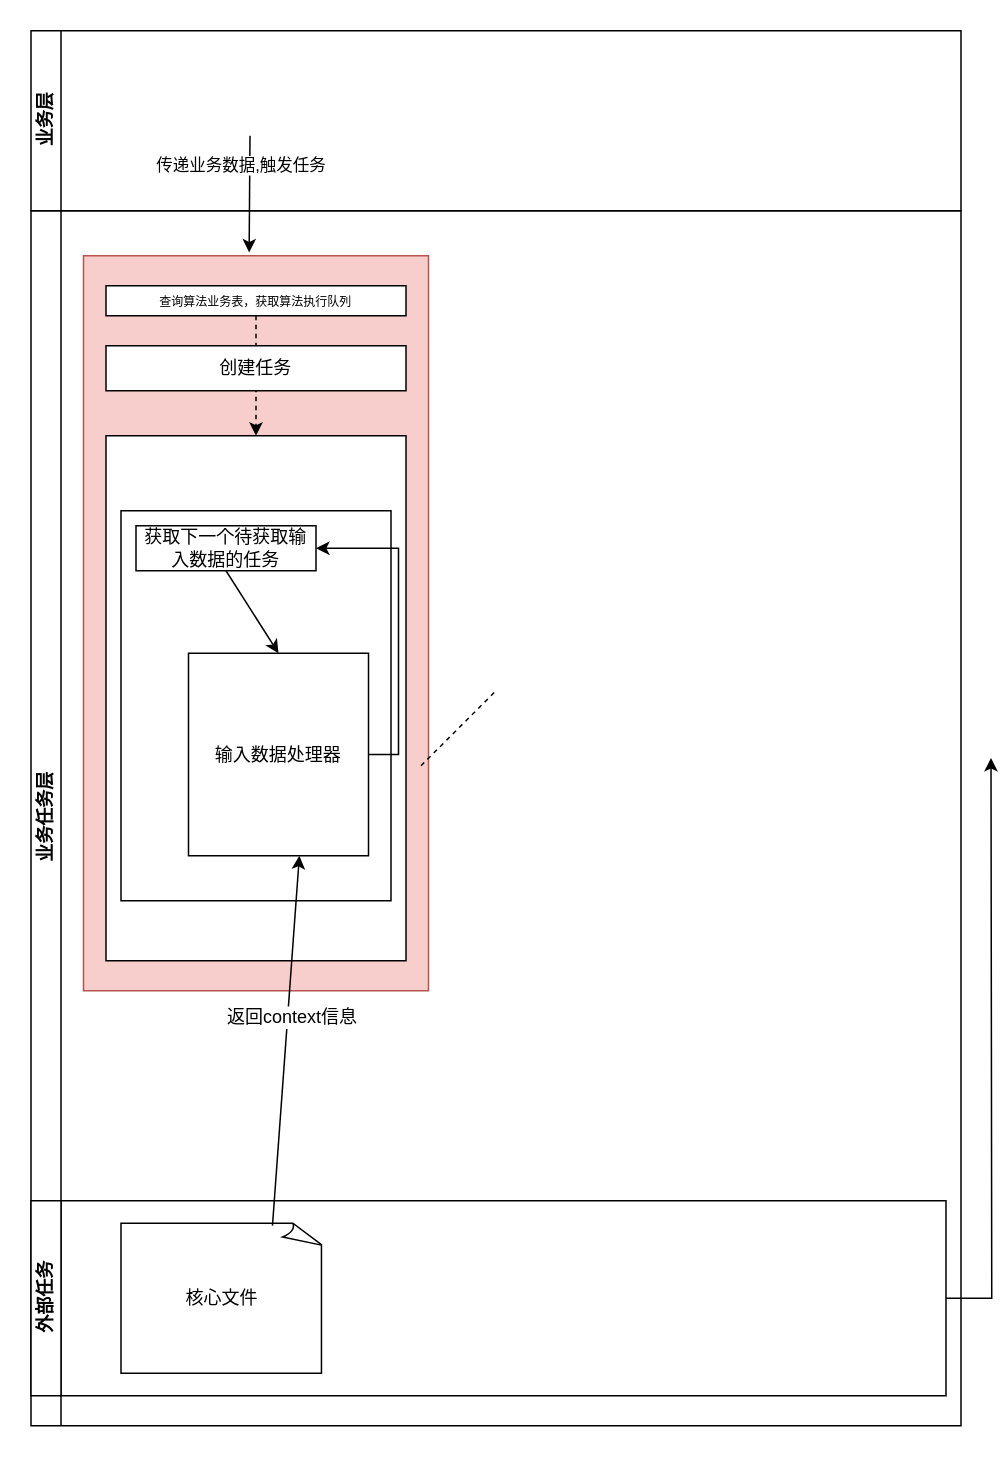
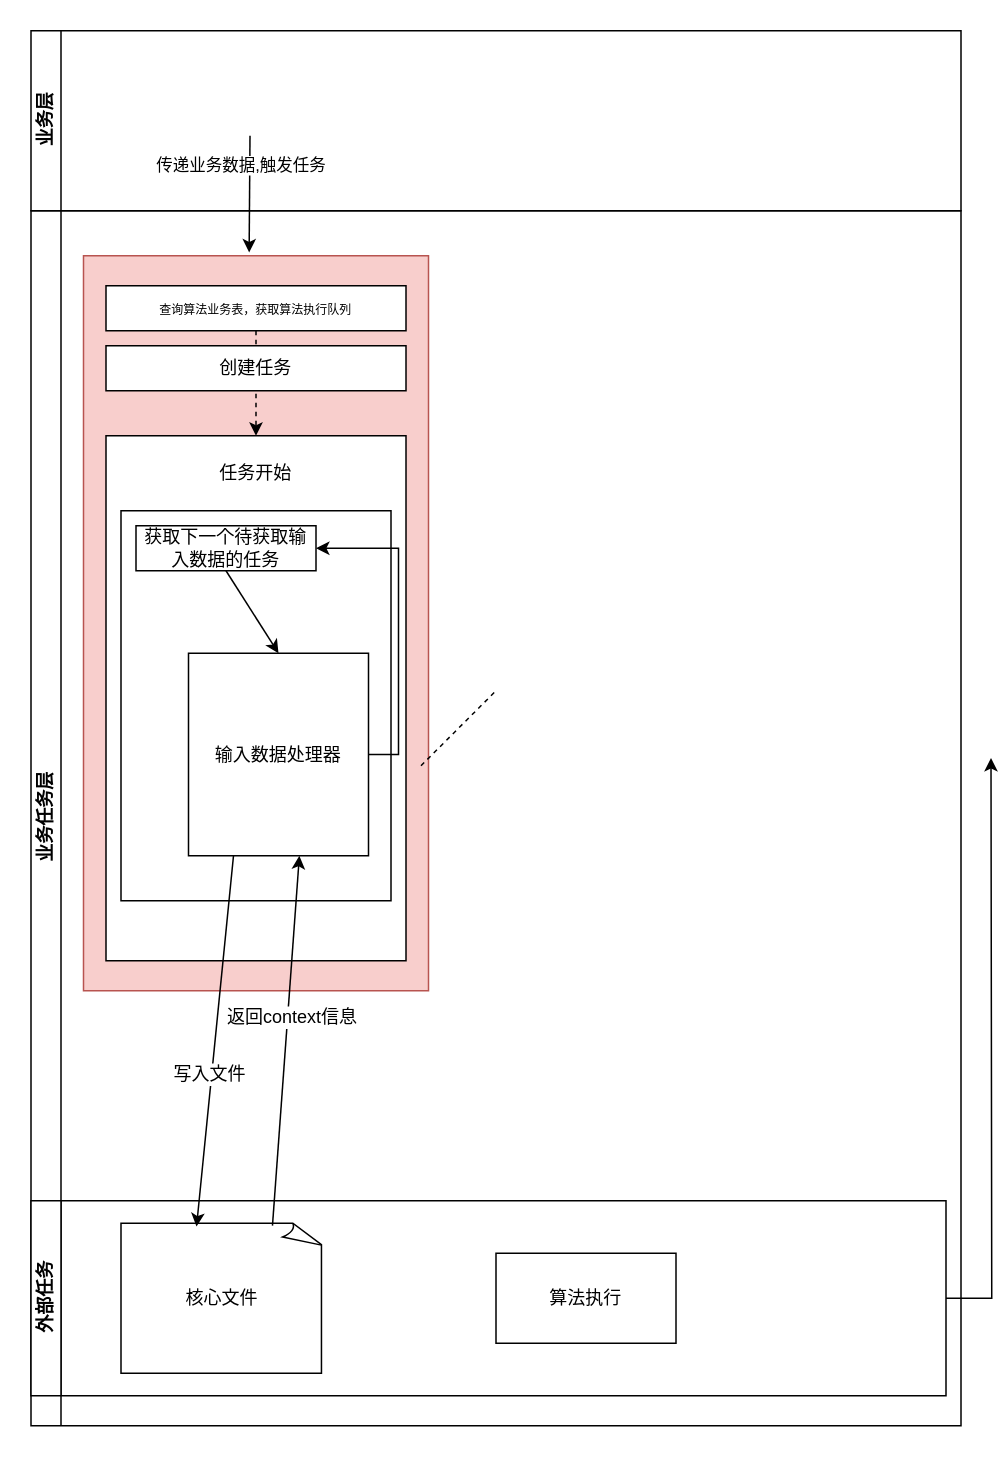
node "查询算法业务表，获取算法执行队列": size 300x30 -> 300x45
node "任务开始": added
edge "输入数据处理器" -> "核心文件": added, label "写入文件"
node "算法执行": added
